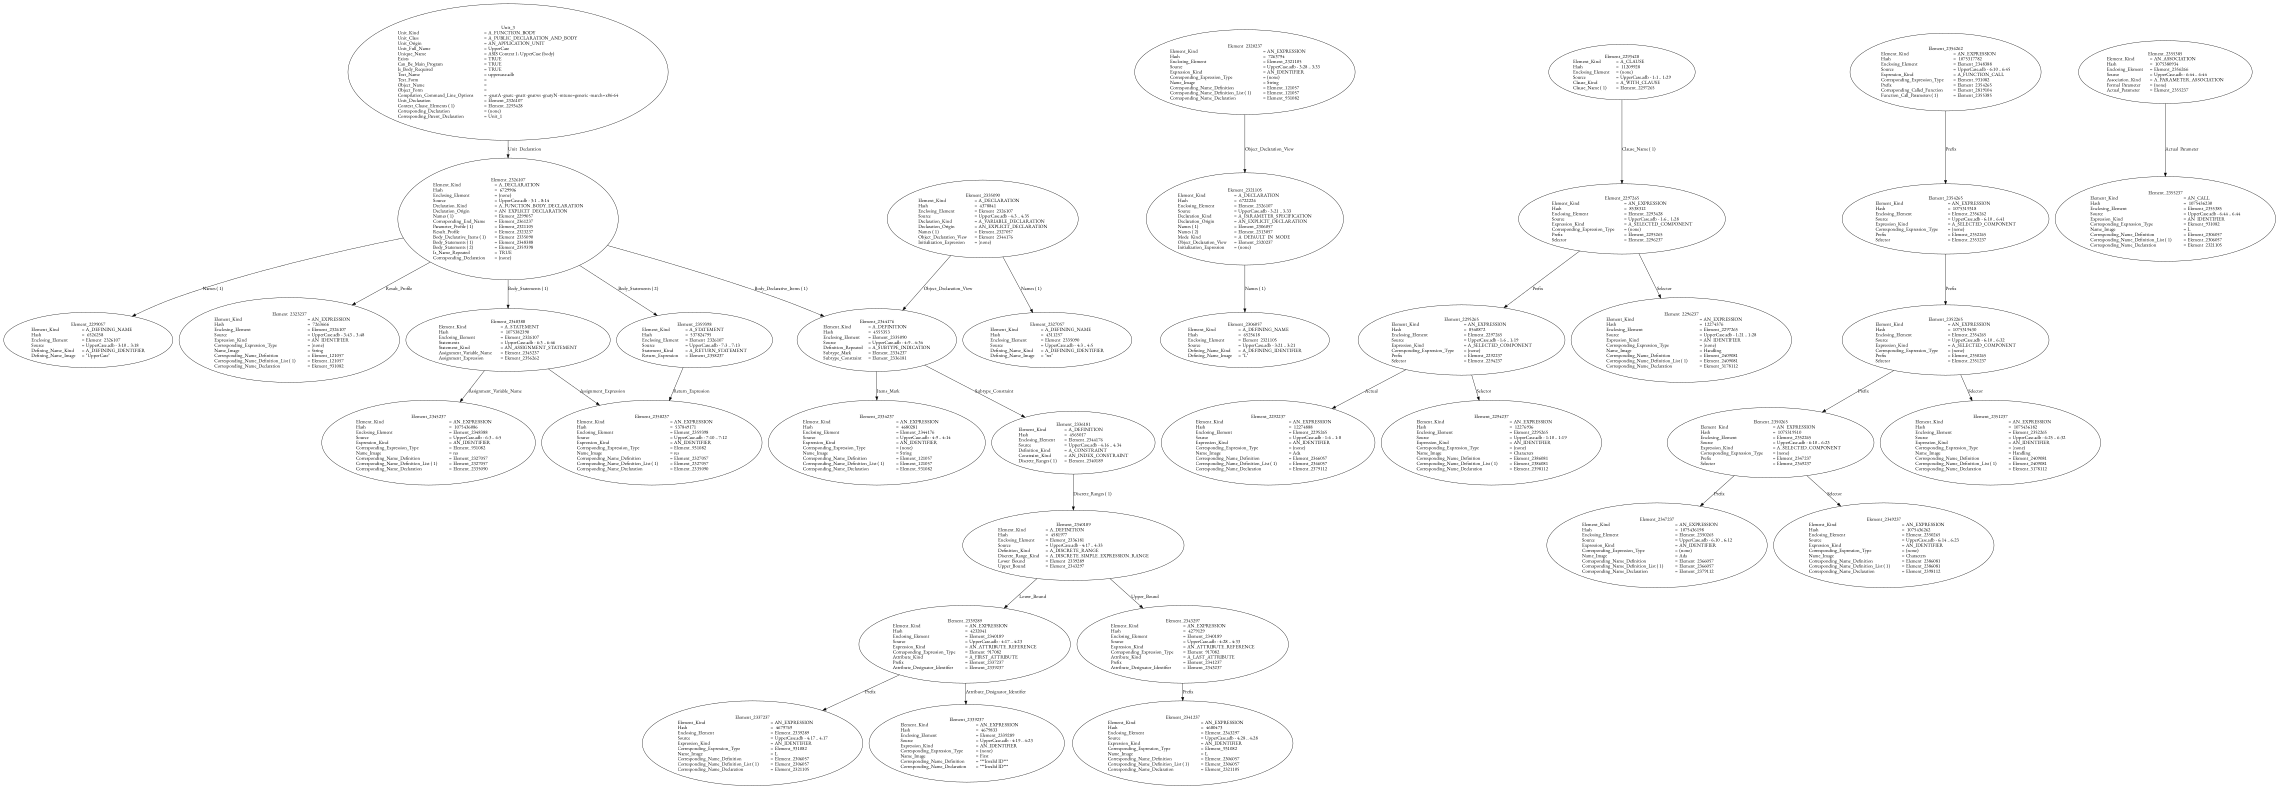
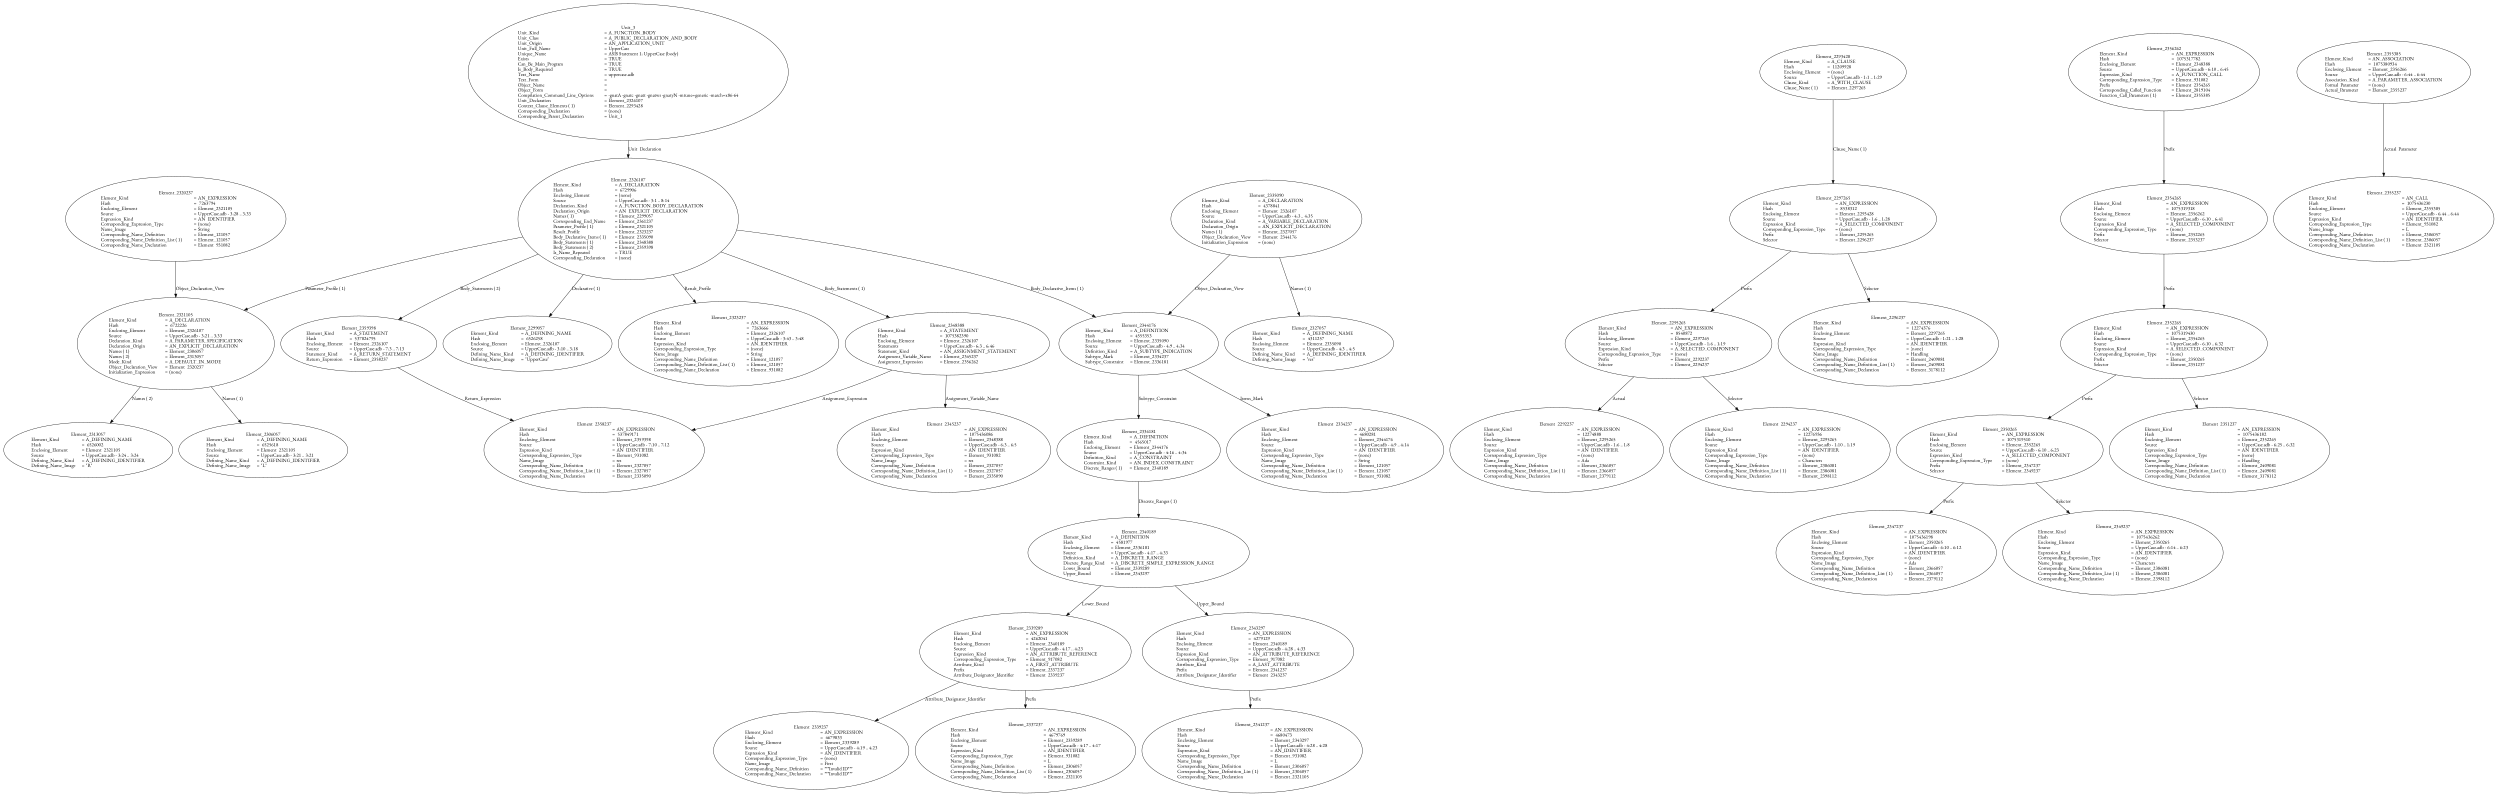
node "Unit_3": text "ASIS Context 1: UpperCase (body)" -> "ASIS Statement 1: UpperCase (body)"
edge "Element_2326107" -> "Element_2321105": added, label "Parameter_Profile ( 1)"
edge "Element_2326107" -> "Element_2299057": label "Names ( 1)" -> "Declarative ( 1)"
node "Element_2344176": text "Definition_Repeated" -> "Definition_Kind"
node "Element_2313057": added
node "Element_2339289": text "4232041" -> "4262041"
